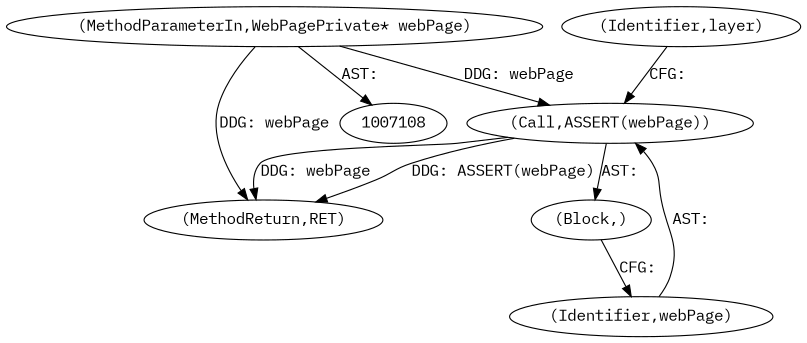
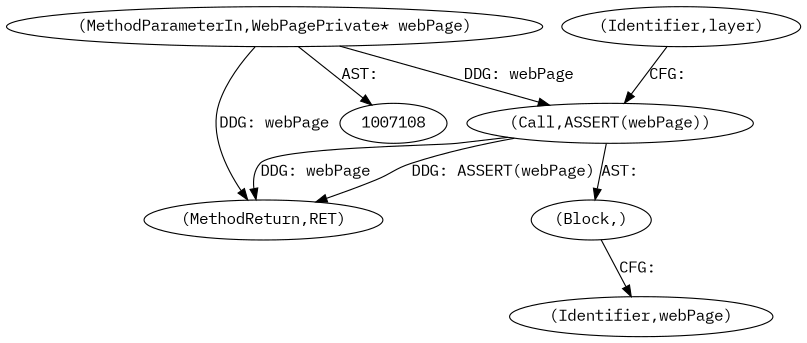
edge "(Identifier,webPage)" -> "(Call,ASSERT(webPage))": removed, label "AST:"
